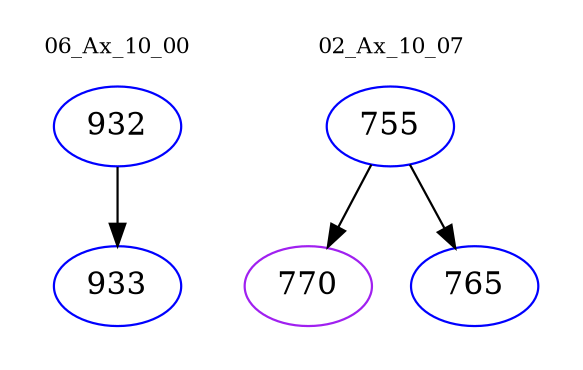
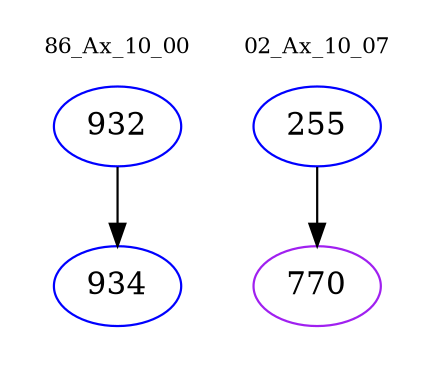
cluster "06_Ax_10_00": label "06_Ax_10_00" -> "86_Ax_10_00"
node "755": label "755" -> "255"
node "933": label "933" -> "934"
node "765": removed
